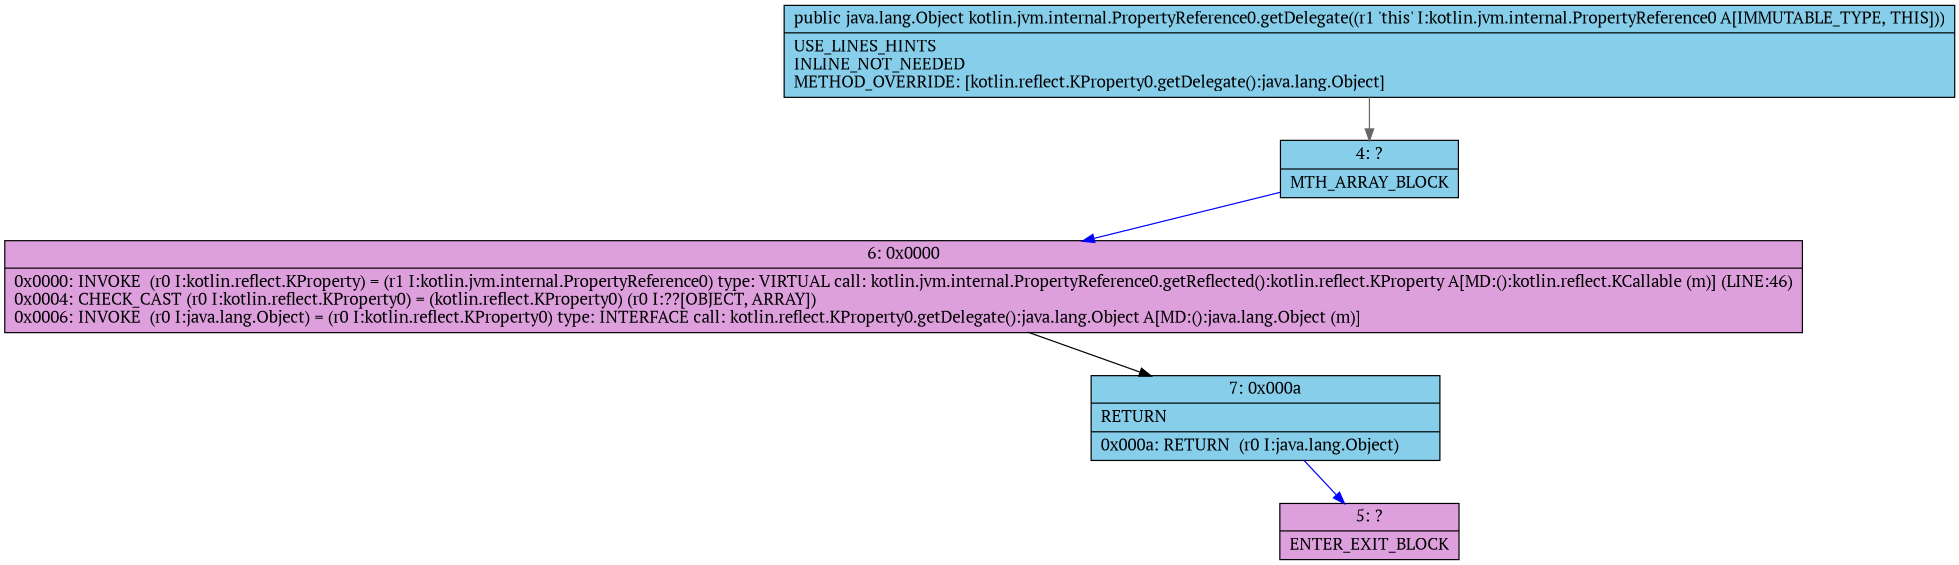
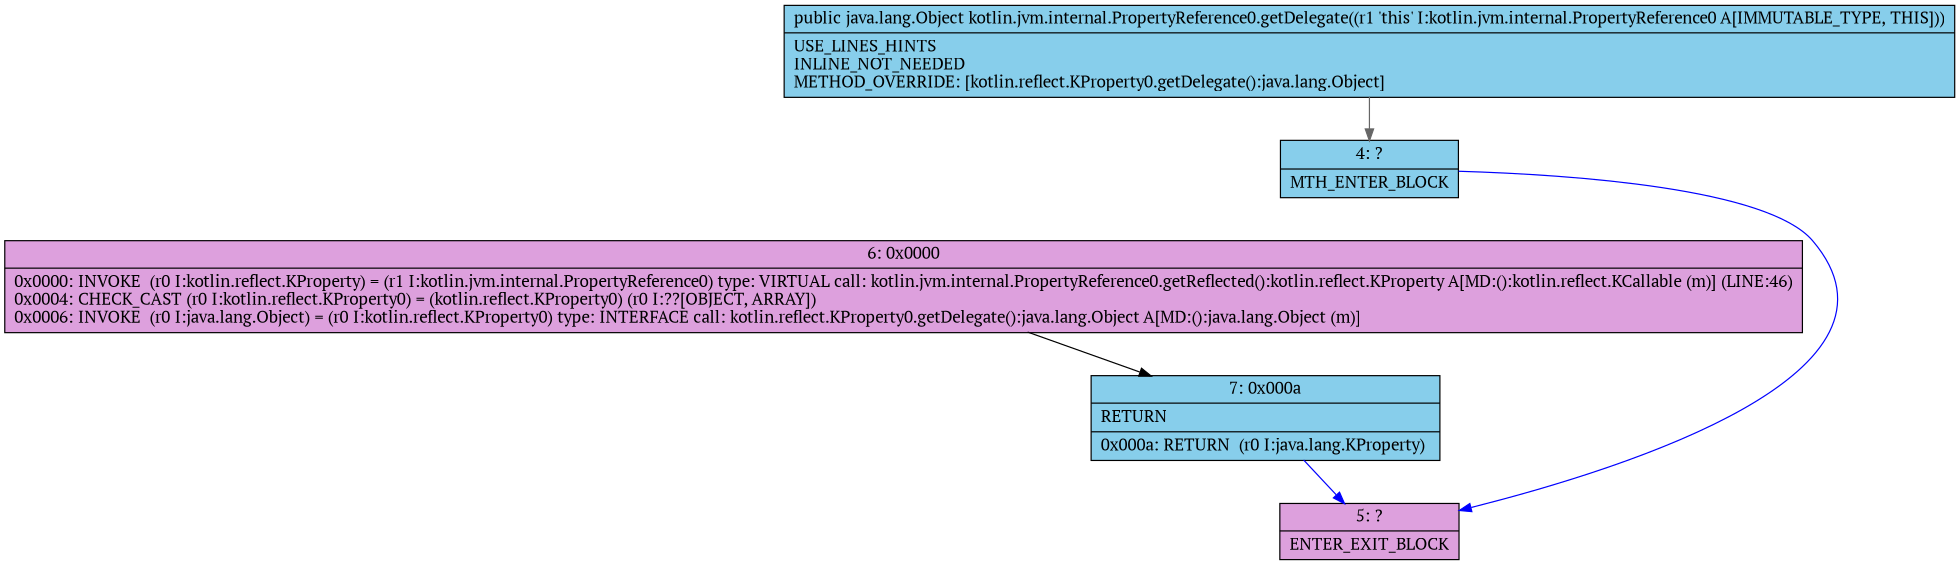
node "4: ?": text "MTH_ARRAY_BLOCK" -> "MTH_ENTER_BLOCK"
edge "4: ?" -> "6: 0x0000": now "4: ?" -> "5: ?"
node "7: 0x000a": text "0x000a: RETURN  (r0 I:java.lang.Object)" -> "0x000a: RETURN  (r0 I:java.lang.KProperty)"
